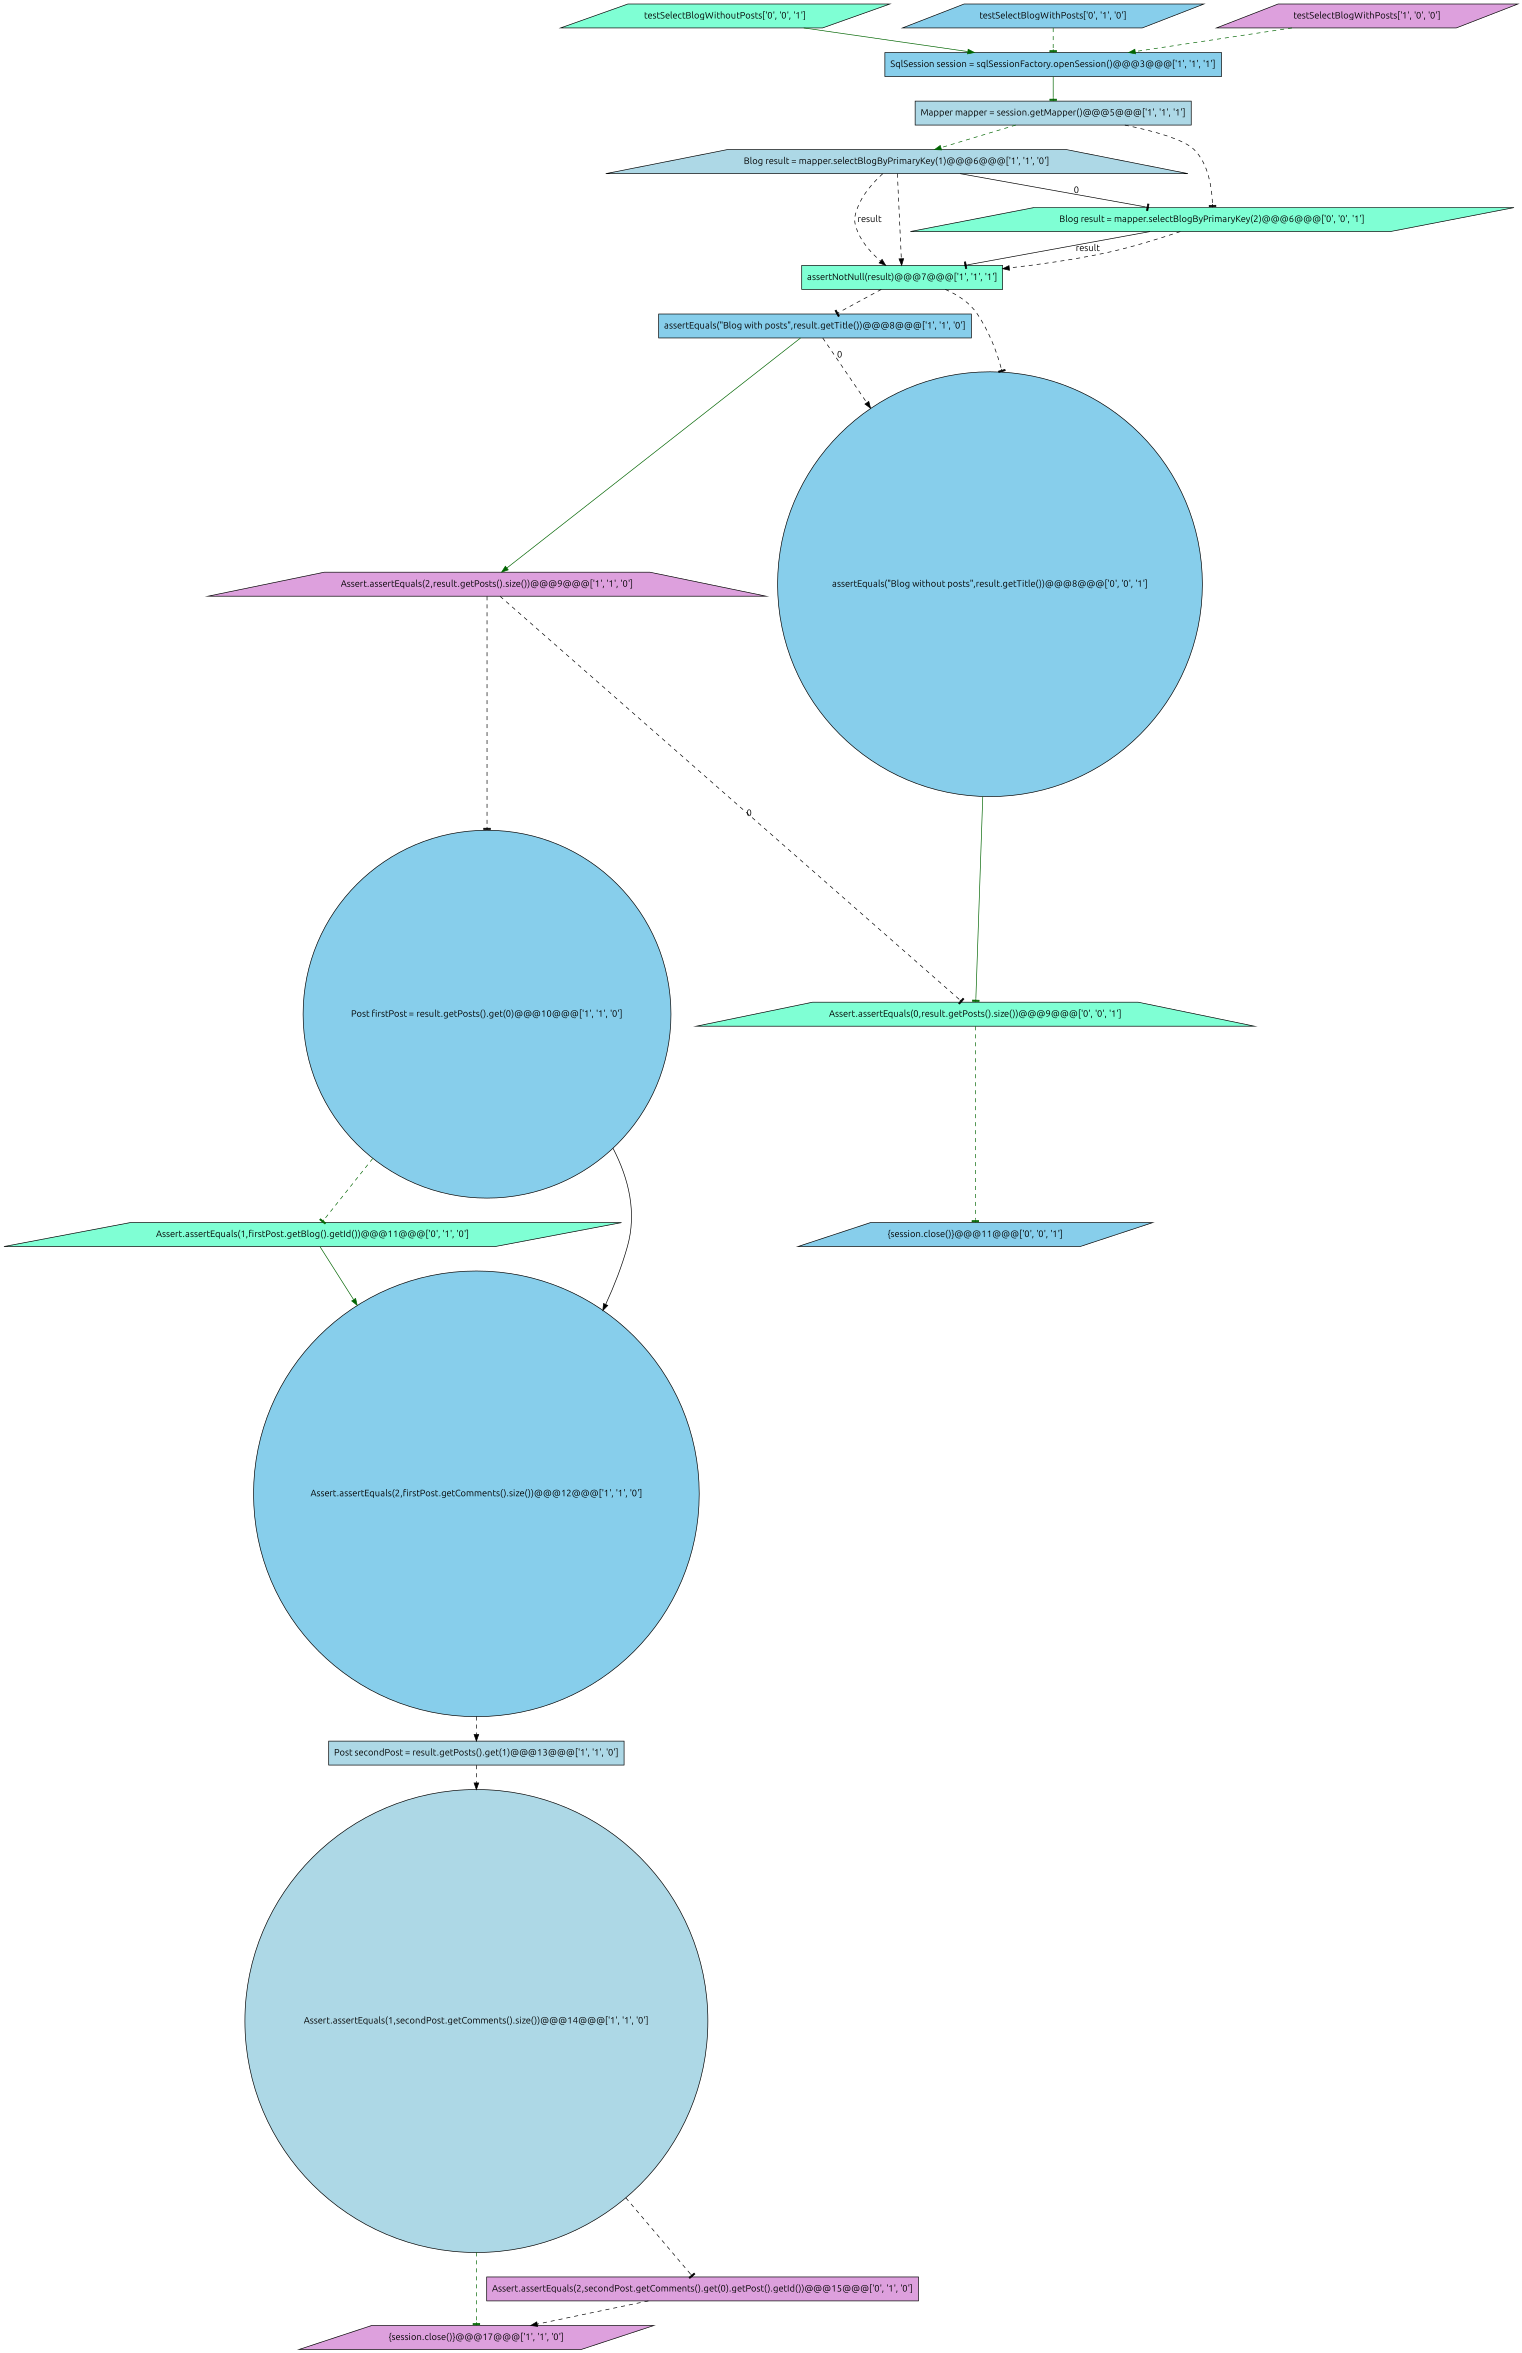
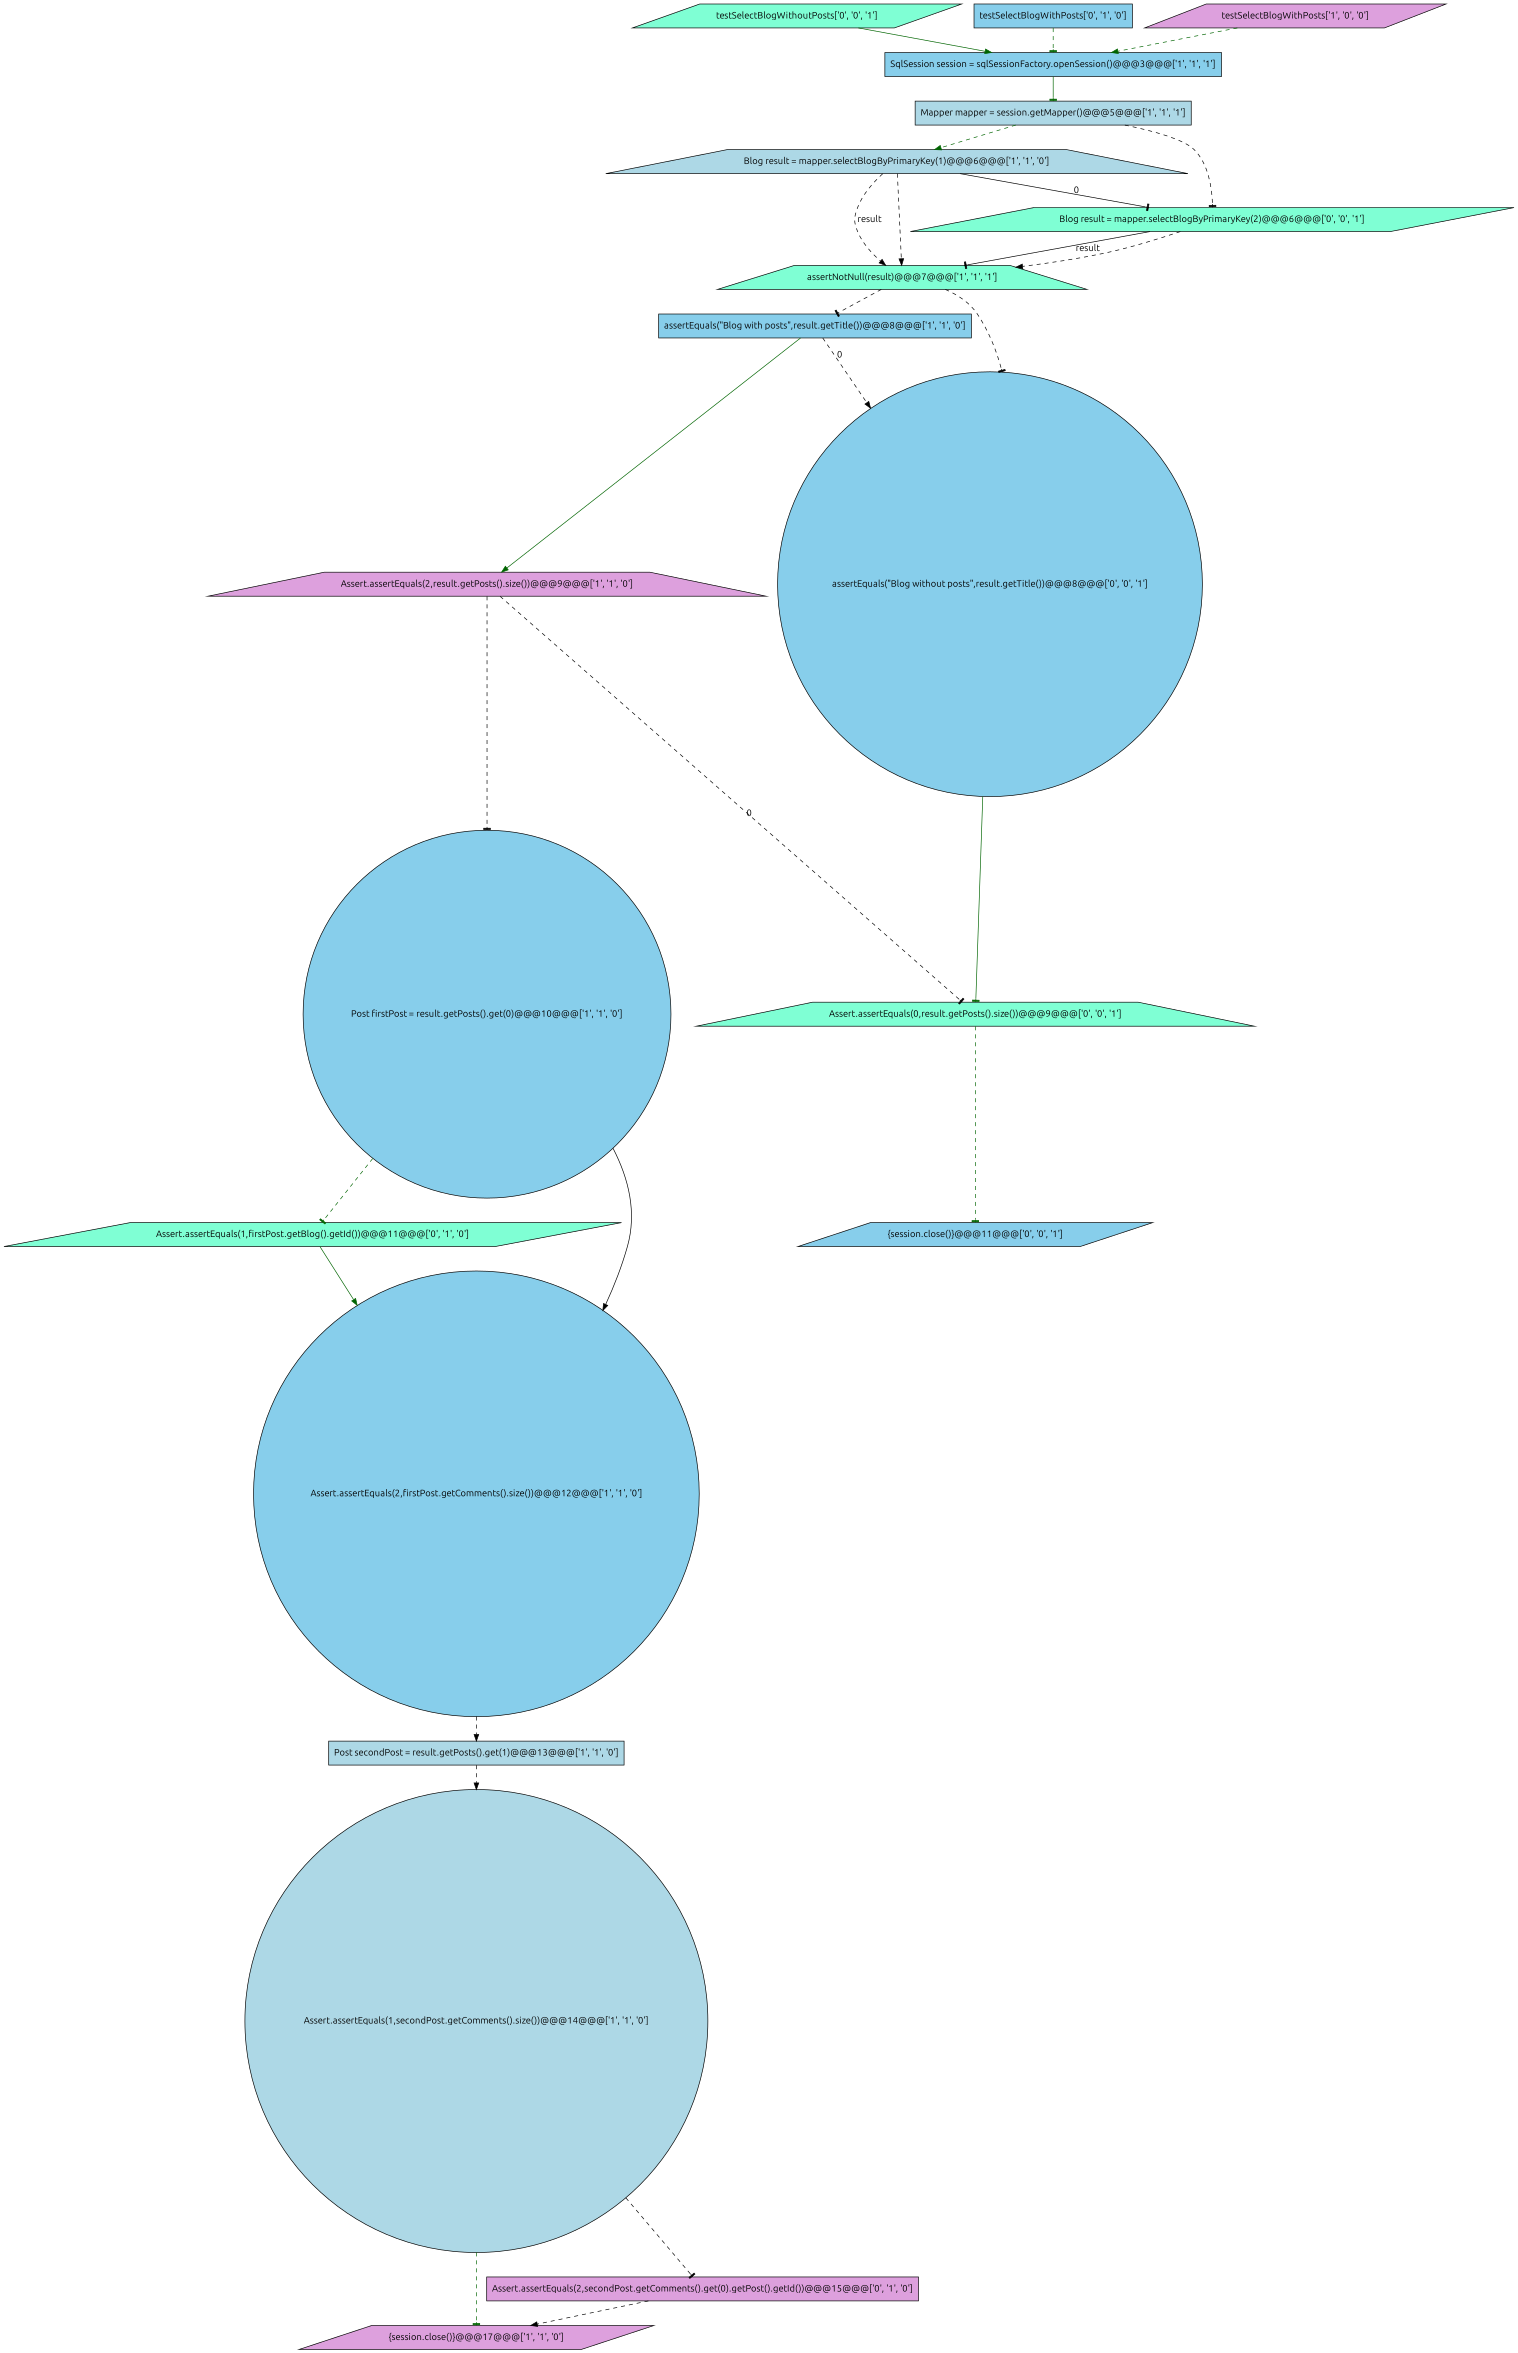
node "testSelectBlogWithPosts['0', '1', '0']": shape parallelogram -> box
node "assertNotNull(result)@@@7@@@['1', '1', '1']": shape box -> trapezium
